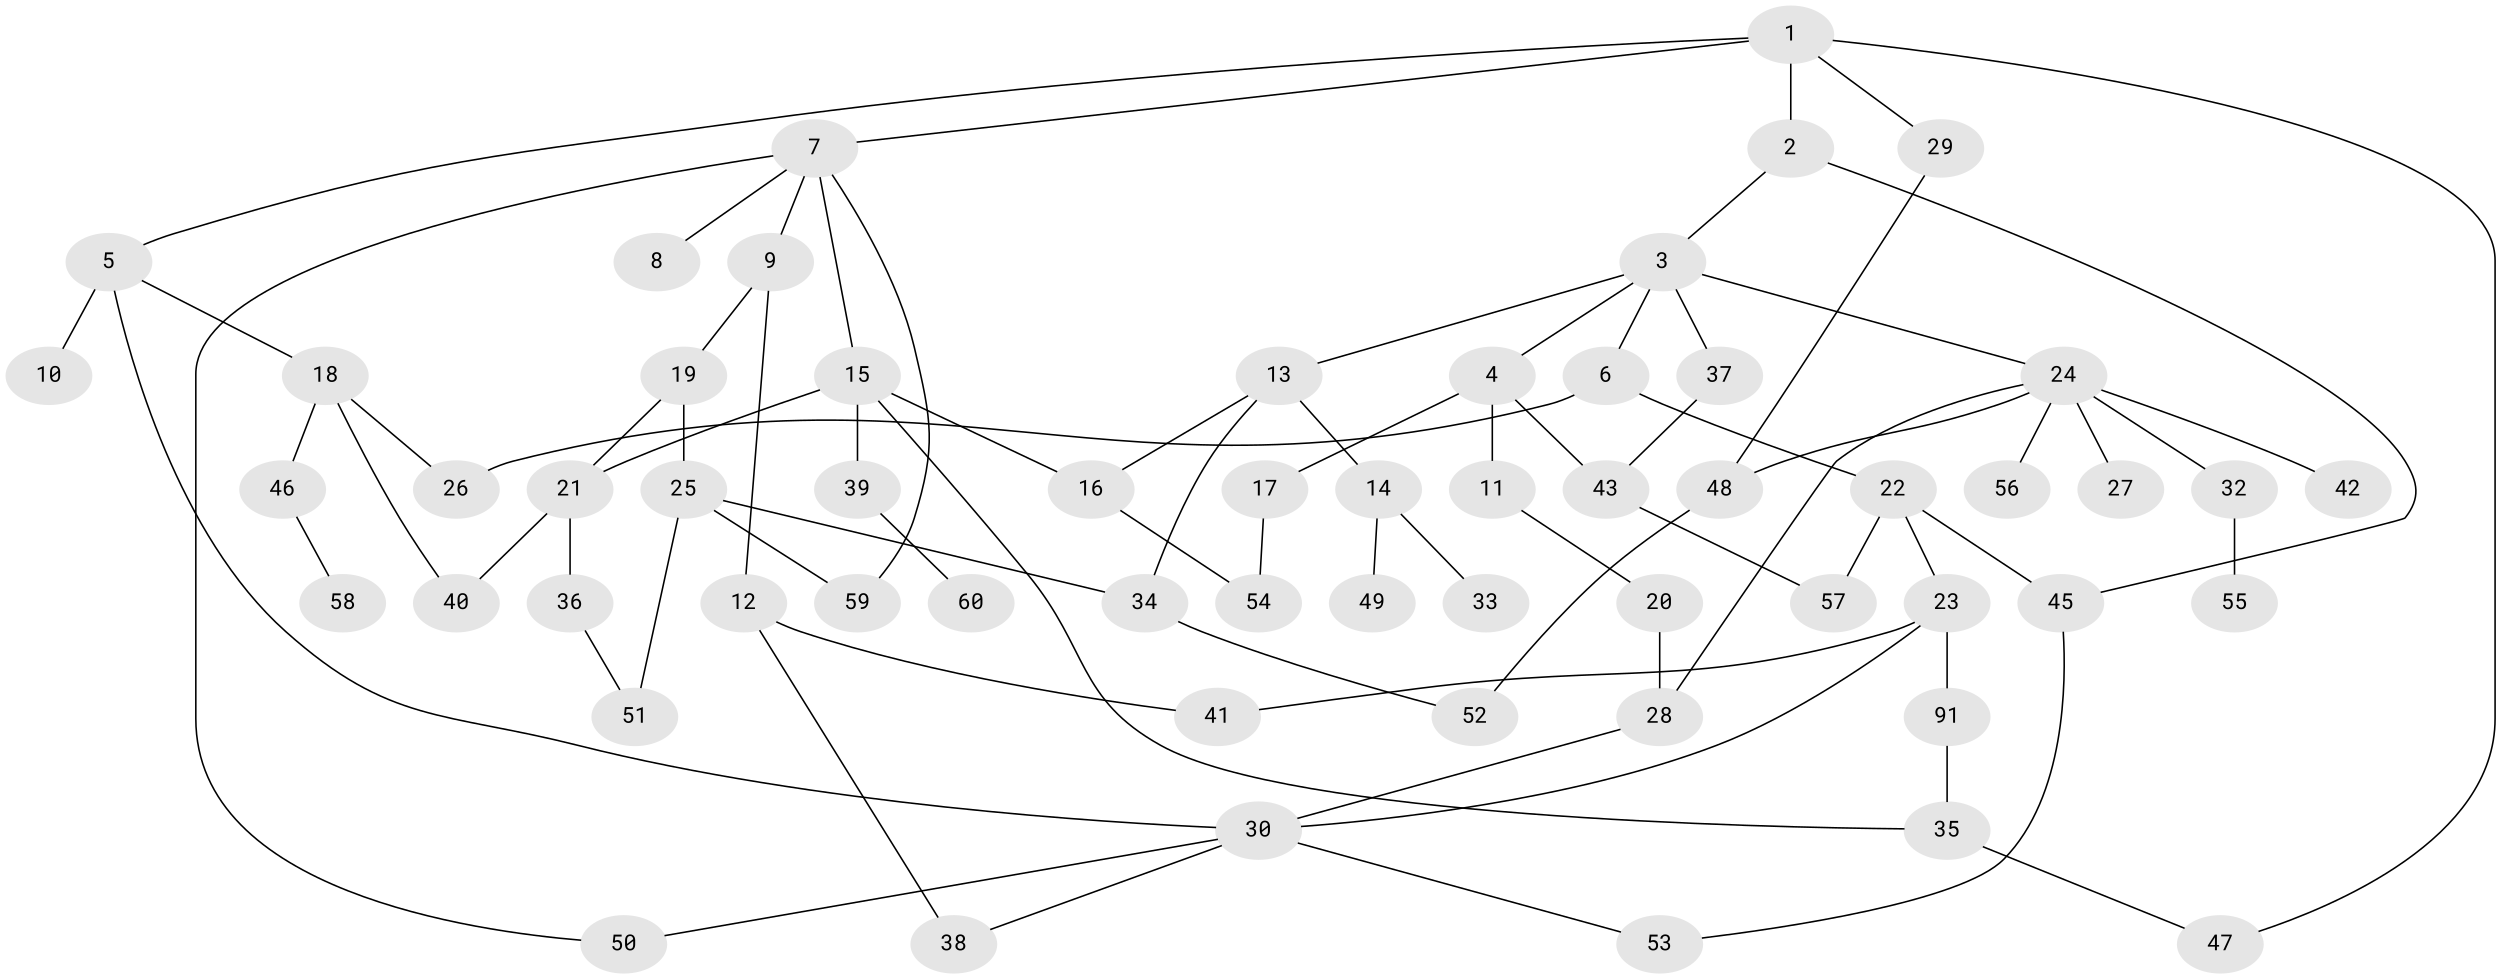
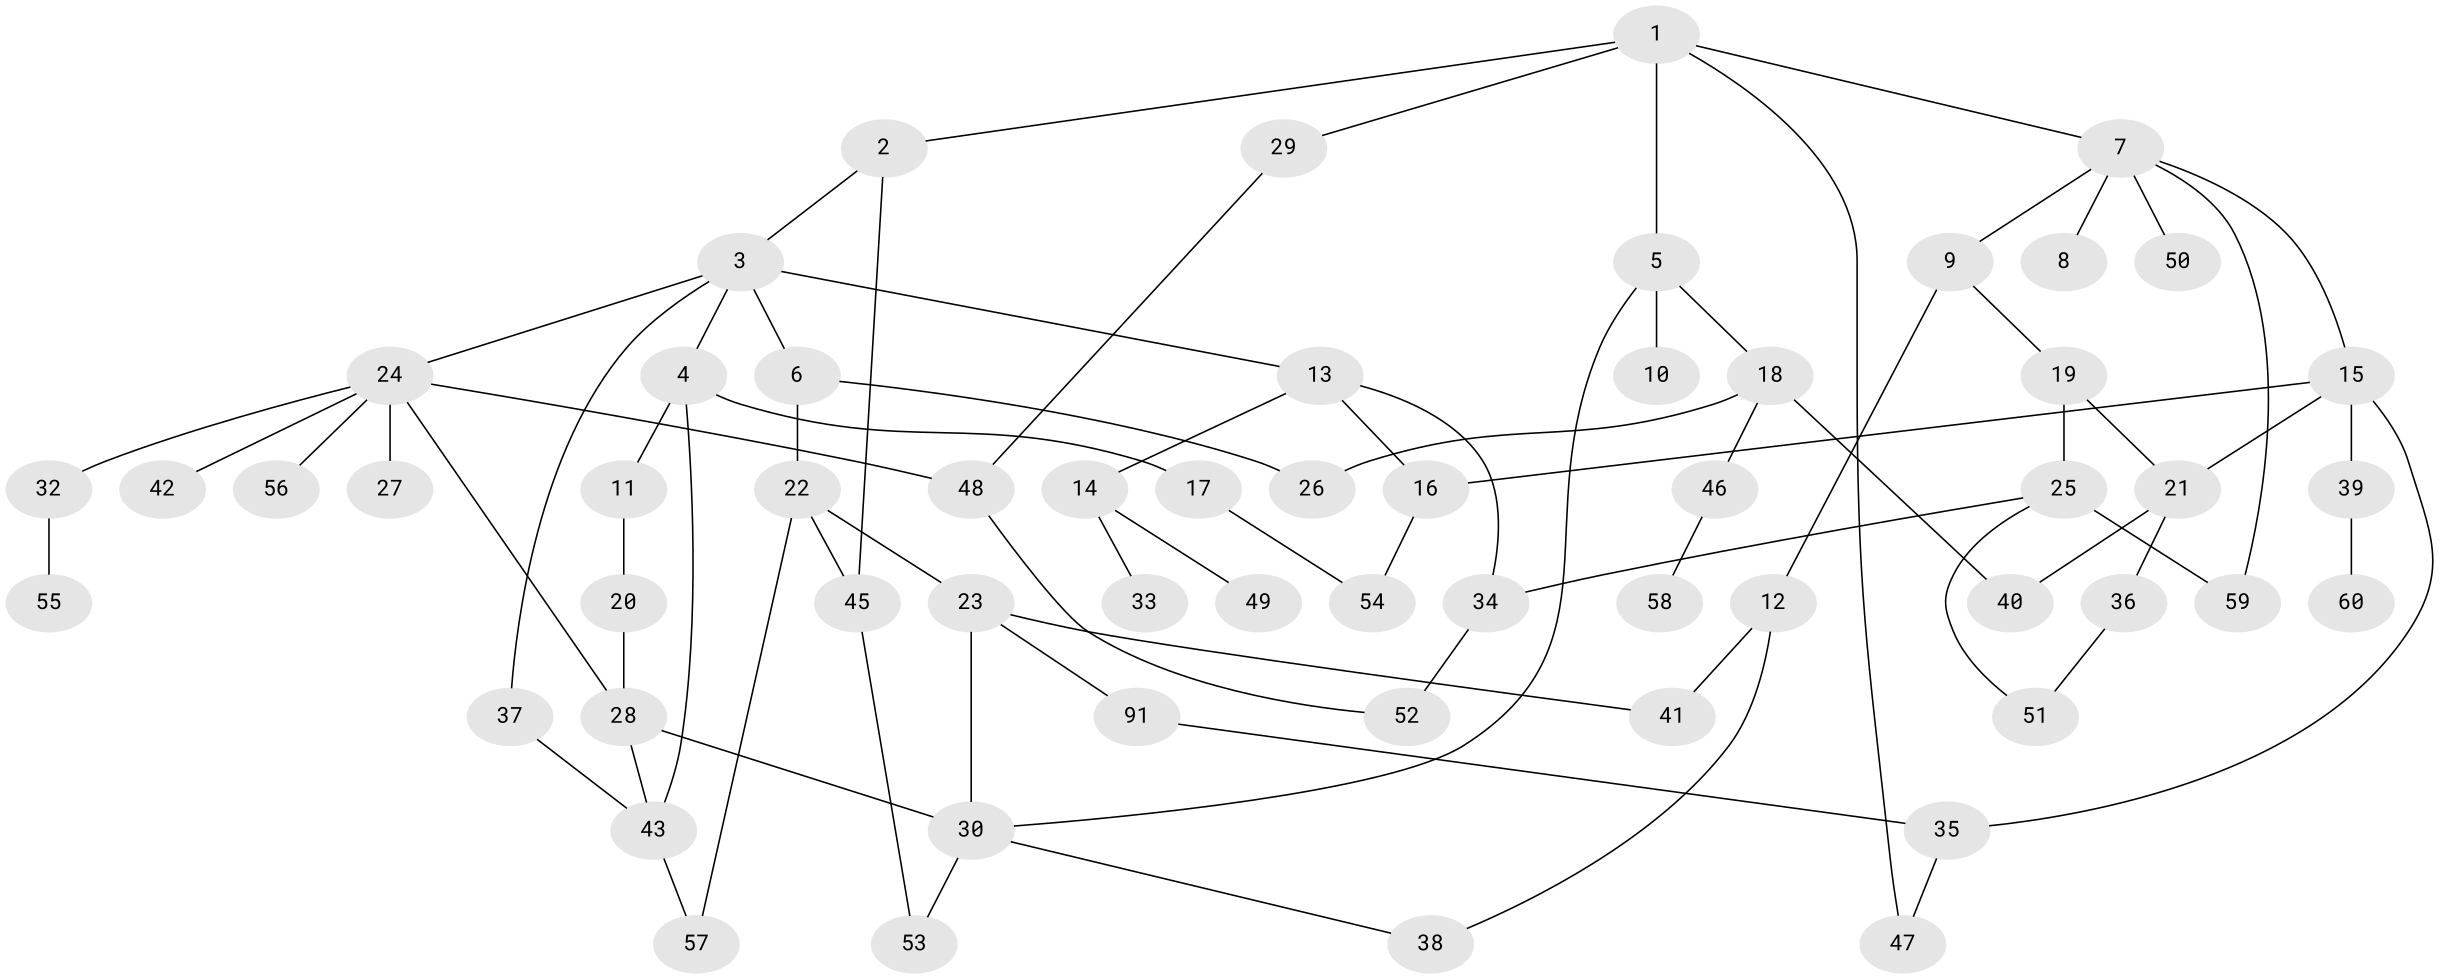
edge "28" -- "43": added
edge "30" -- "50": removed
